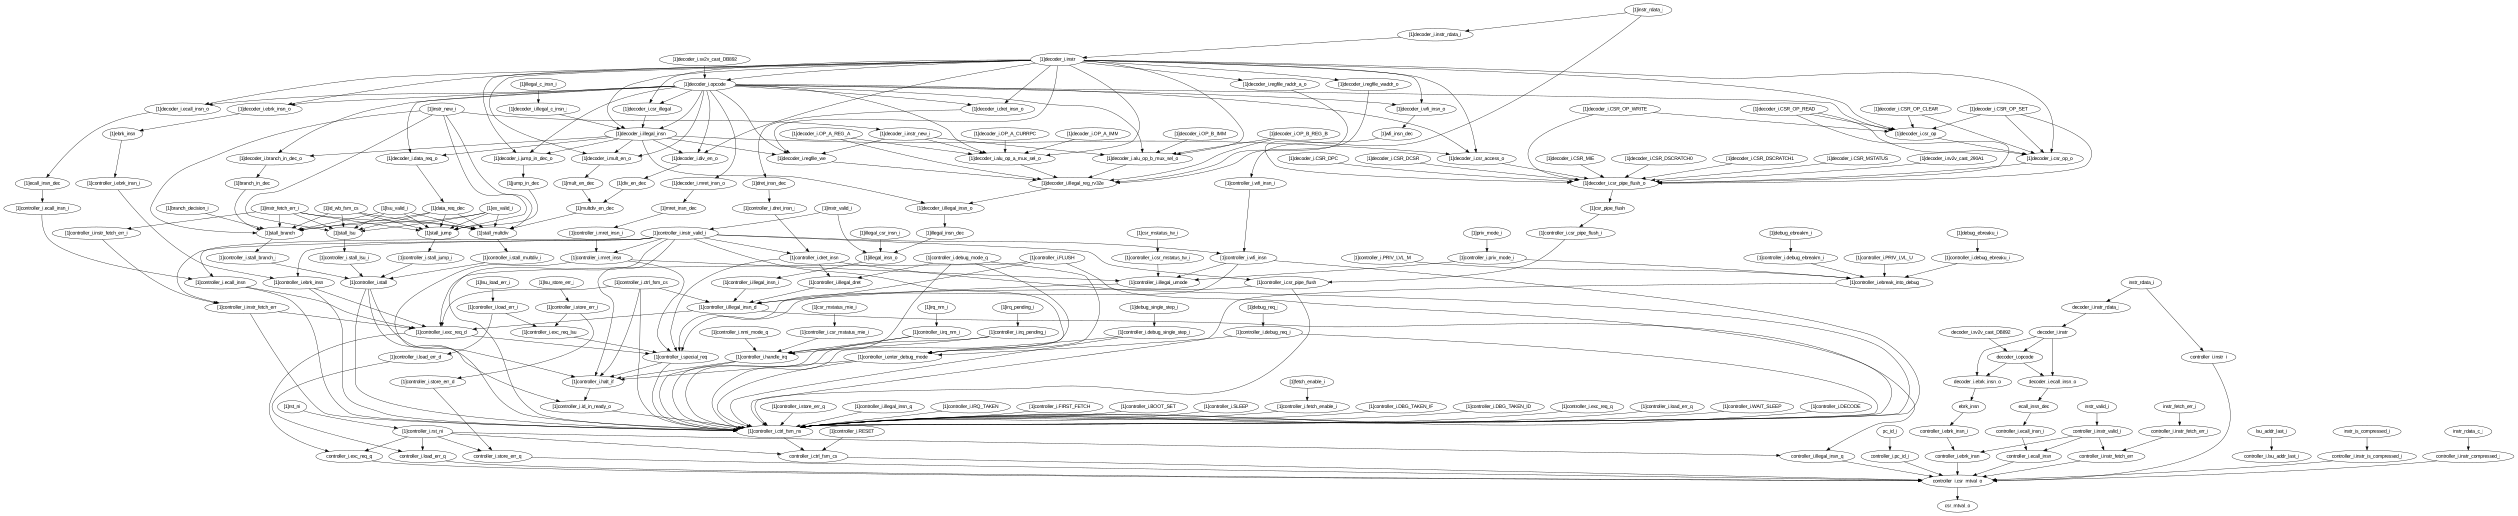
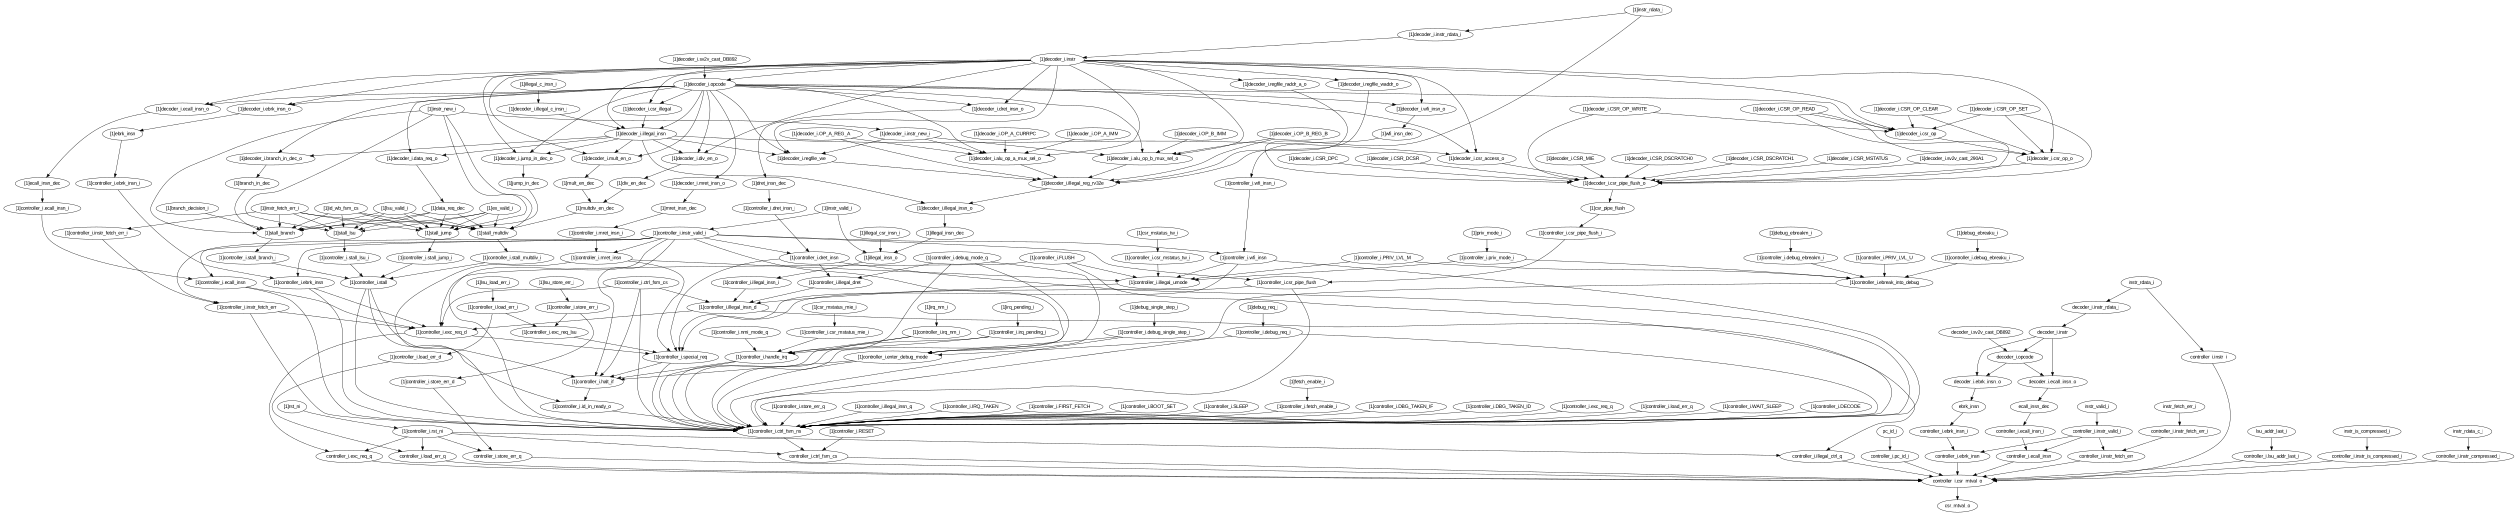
edge "[1]controller_i.PRIV_LVL_M" -> "[1]controller_i.illegal_umode": added
edge "[1]controller_i.FLUSH" -> "[1]controller_i.illegal_insn_d": now "[1]controller_i.FLUSH" -> "[1]controller_i.illegal_umode"
node "controller_i.illegal_insn_q": label "controller_i.illegal_insn_q" -> "controller_i.illegal_ctrl_q"
edge "controller_i.lsu_addr_last_i" -> "controller_i.csr_mtval_o": added
